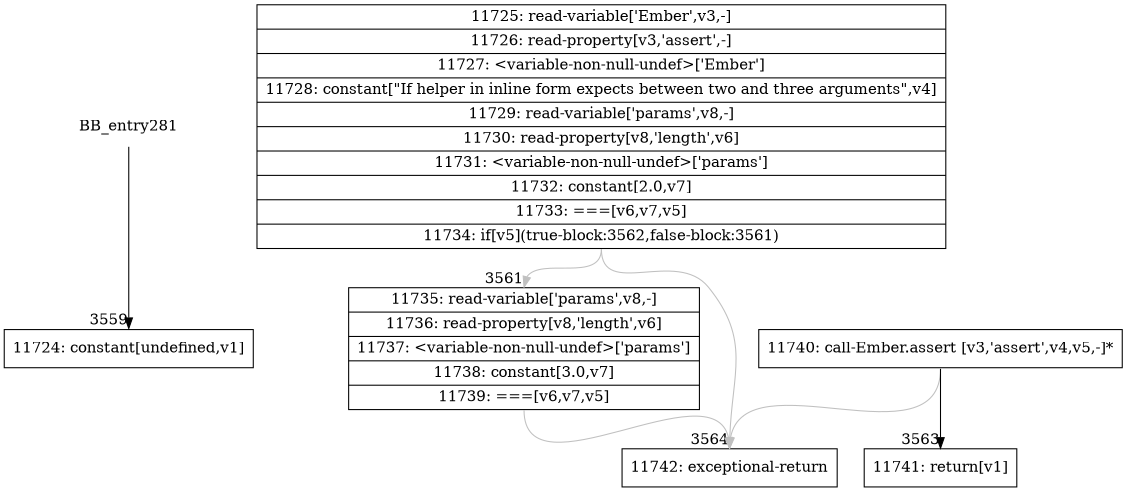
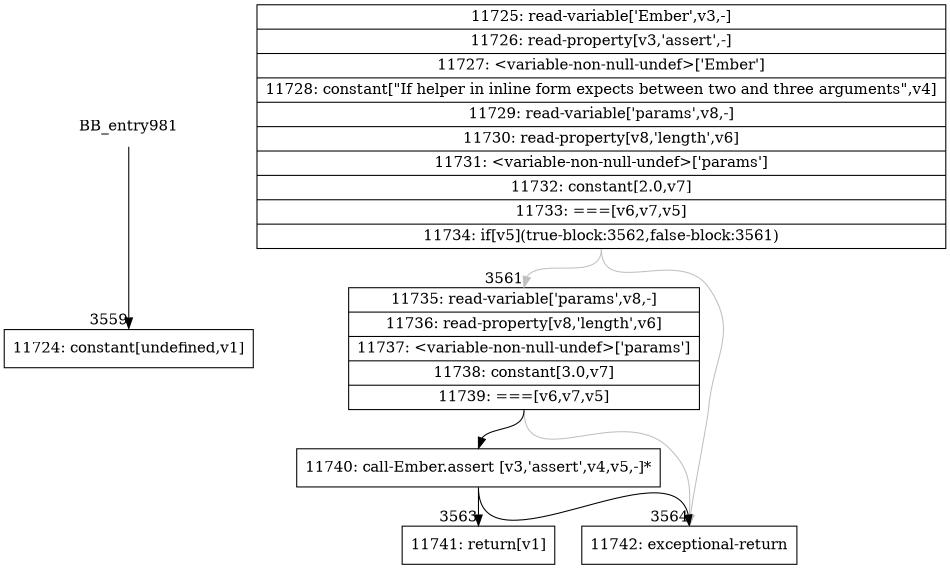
node "BB_entry281": label "BB_entry281" -> "BB_entry981"
edge "11740: call-Ember.assert [v3,'assert',v4,v5,-]*" -> "11742: exceptional-return": color gray -> black
edge "11735: read-variable['params',v8,-]" -> "11740: call-Ember.assert [v3,'assert',v4,v5,-]*": added
